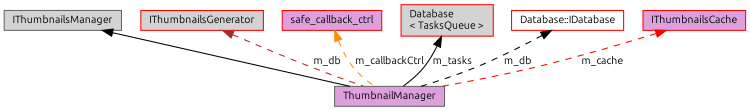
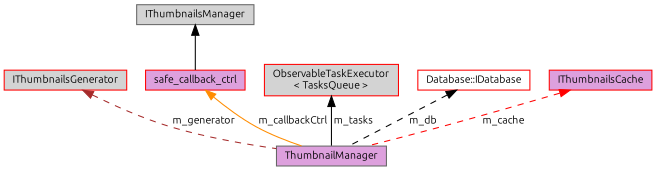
node "Database < TasksQueue >": label "Database < TasksQueue >" -> "ObservableTaskExecutor < TasksQueue >"
edge "ThumbnailManager" -> "IThumbnailsManager": now "safe_callback_ctrl" -> "IThumbnailsManager"
edge "ThumbnailManager" -> "IThumbnailsGenerator": label " m_db" -> " m_generator"
edge "ThumbnailManager" -> "safe_callback_ctrl": style dashed -> solid
